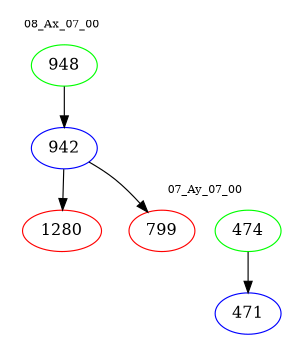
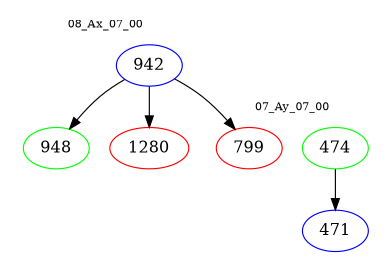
edge "948" -> "942": reversed
